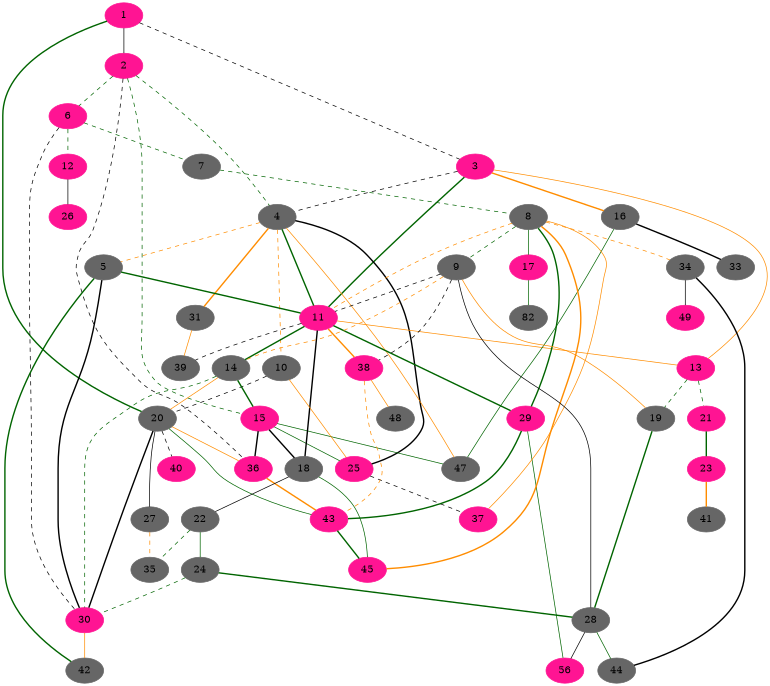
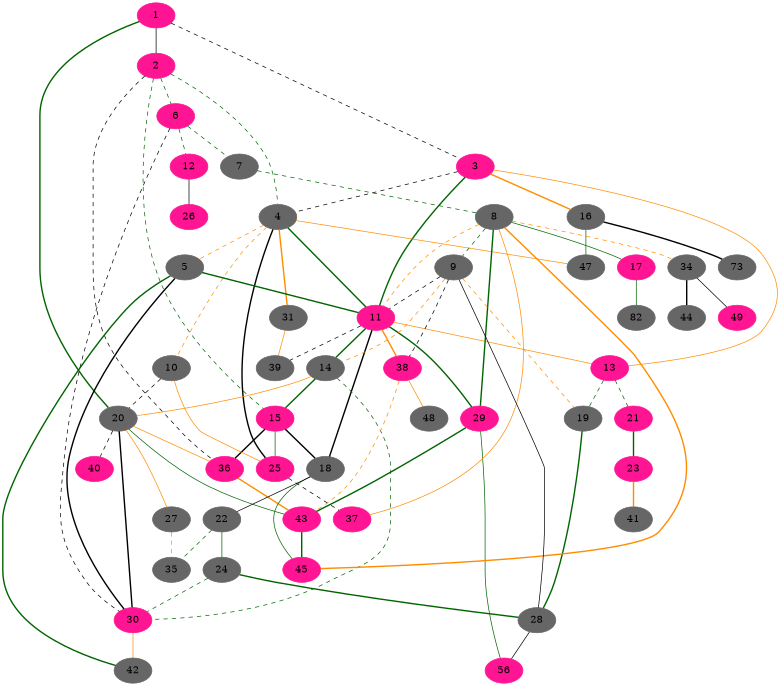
node "33": label "33" -> "73"
edge "9" -- "19": style solid -> dashed
edge "15" -- "47": removed
edge "20" -- "27": color black -> darkorange
edge "28" -- "44": removed
